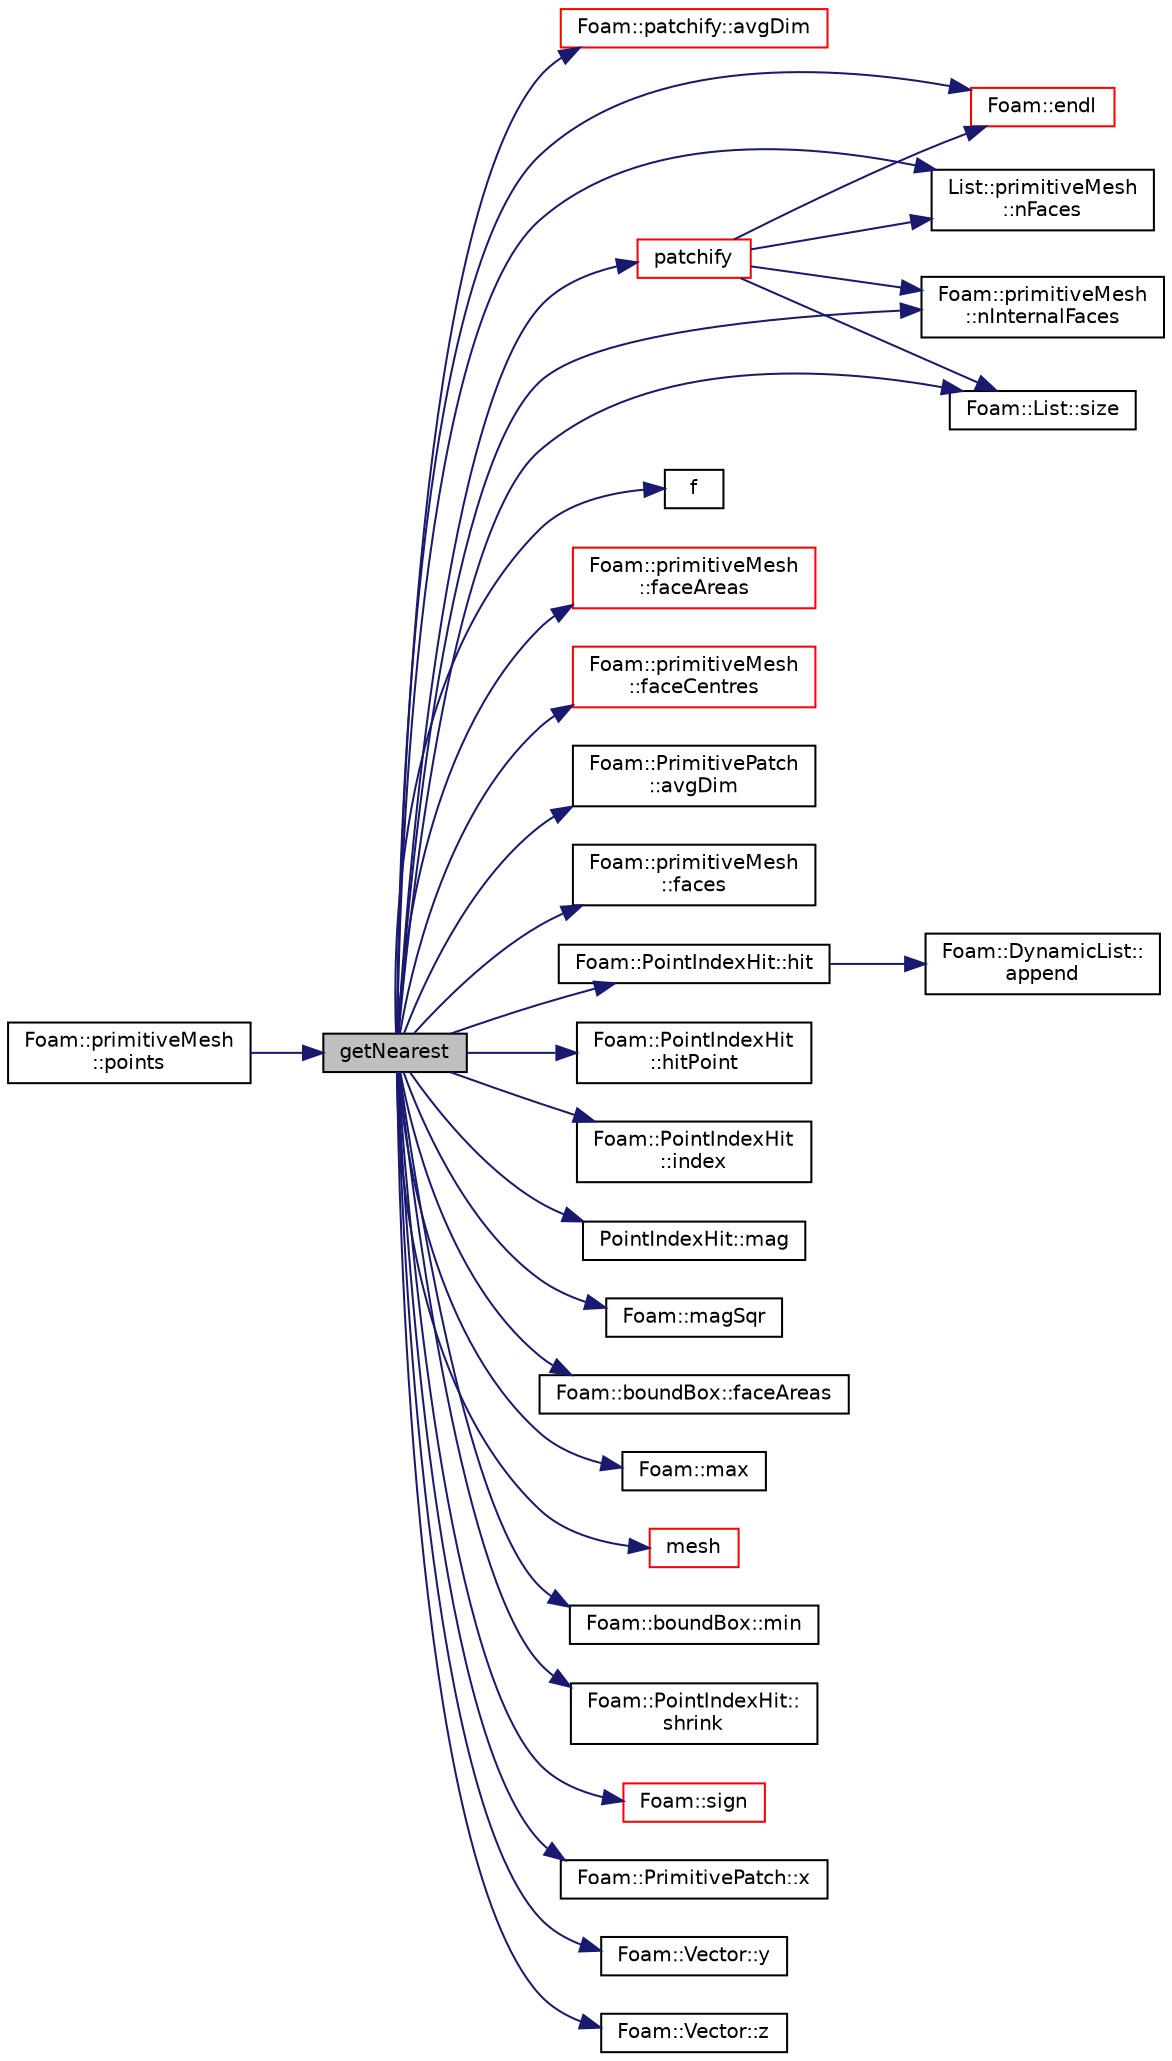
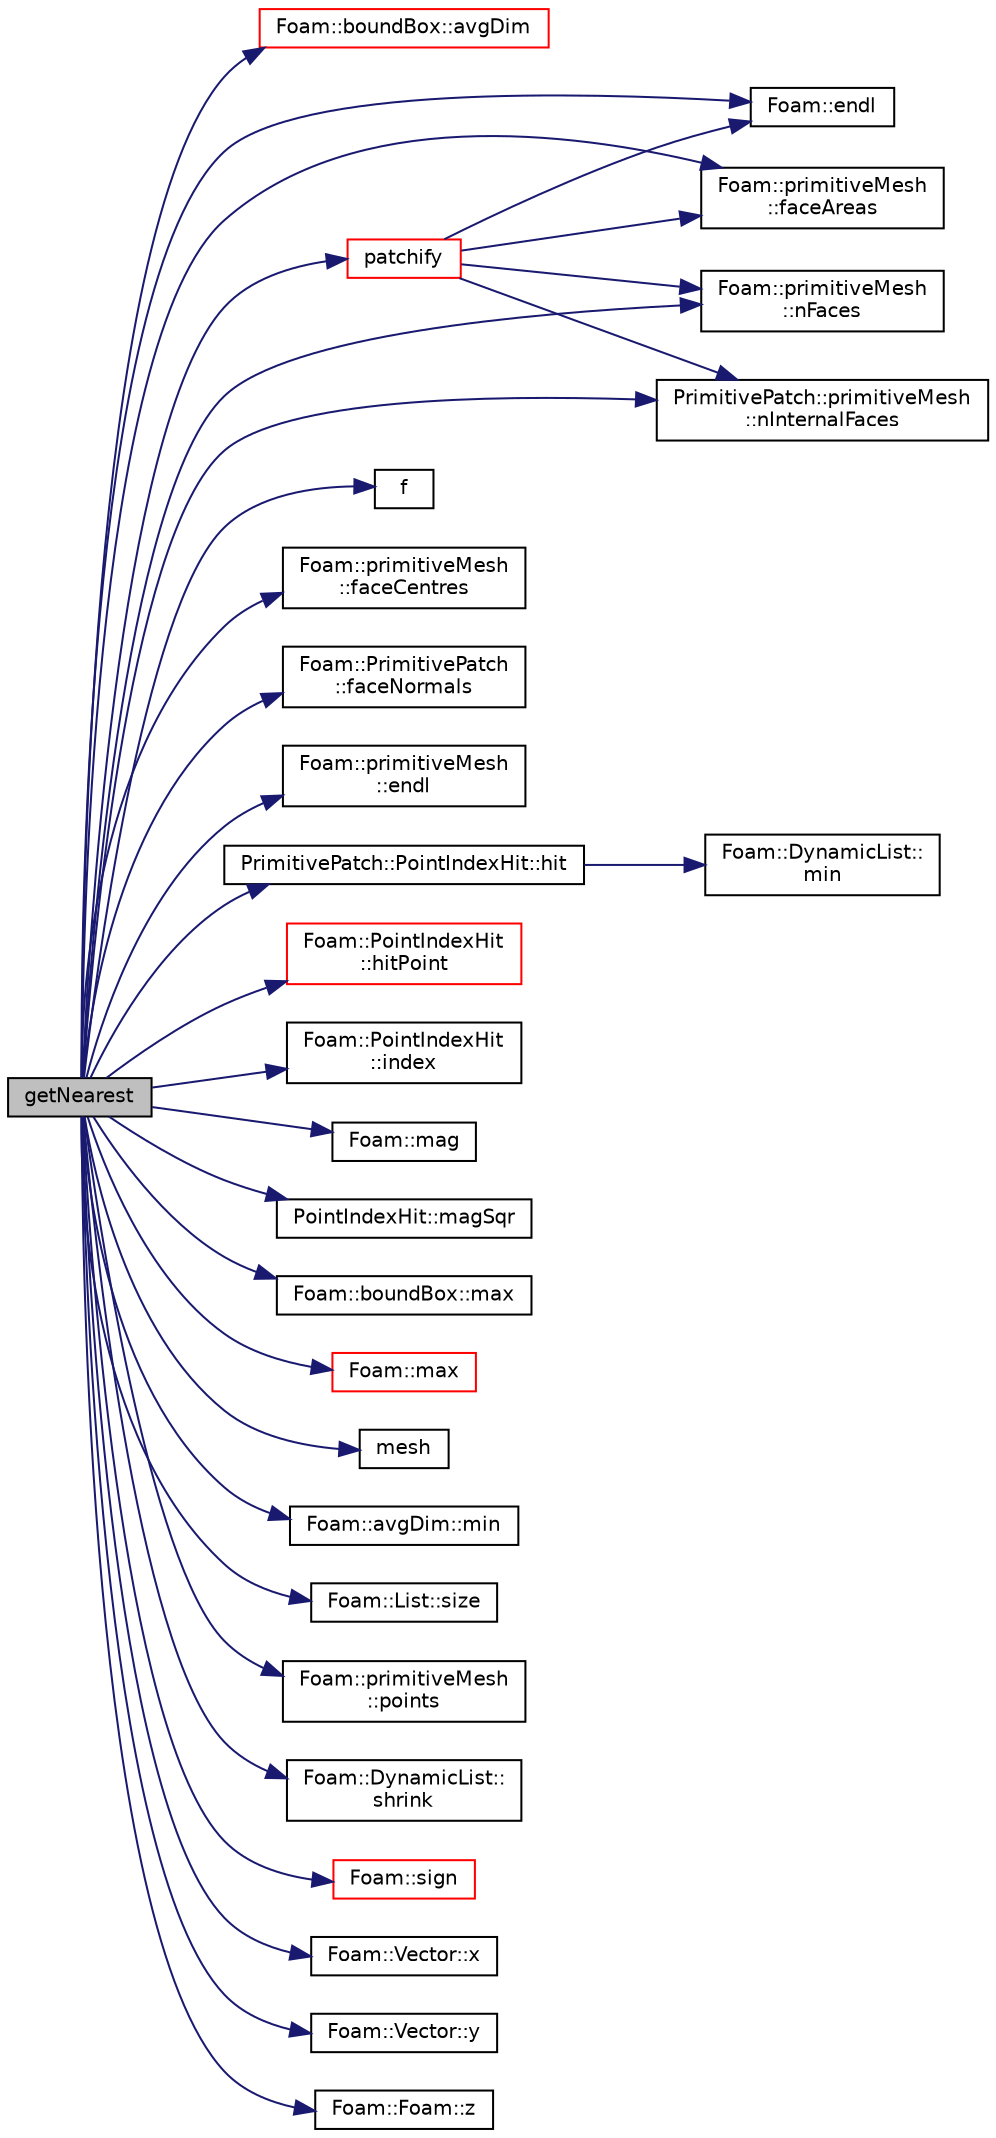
node "Foam::patchify::avgDim": label "Foam::patchify::avgDim" -> "Foam::boundBox::avgDim"
node "Foam::endl": color red -> black
node "List::primitiveMesh ::nFaces": label "List::primitiveMesh ::nFaces" -> "Foam::primitiveMesh ::nFaces"
node "Foam::primitiveMesh ::nInternalFaces": label "Foam::primitiveMesh ::nInternalFaces" -> "PrimitivePatch::primitiveMesh ::nInternalFaces"
edge "patchify" -> "Foam::List::size": now "patchify" -> "Foam::primitiveMesh ::faceAreas"
node "Foam::primitiveMesh ::faceAreas": color red -> black
node "Foam::primitiveMesh ::faceCentres": color red -> black
node "Foam::PrimitivePatch ::avgDim": label "Foam::PrimitivePatch ::avgDim" -> "Foam::PrimitivePatch ::faceNormals"
node "Foam::primitiveMesh ::faces": label "Foam::primitiveMesh ::faces" -> "Foam::primitiveMesh ::endl"
node "Foam::PointIndexHit::hit": label "Foam::PointIndexHit::hit" -> "PrimitivePatch::PointIndexHit::hit"
node "Foam::DynamicList:: append": label "Foam::DynamicList:: append" -> "Foam::DynamicList:: min"
edge "Foam::primitiveMesh ::points" -> "getNearest": reversed
node "Foam::PointIndexHit ::hitPoint": color black -> red
node "PointIndexHit::mag": label "PointIndexHit::mag" -> "Foam::mag"
node "Foam::magSqr": label "Foam::magSqr" -> "PointIndexHit::magSqr"
node "Foam::boundBox::faceAreas": label "Foam::boundBox::faceAreas" -> "Foam::boundBox::max"
node "Foam::max": color black -> red
node "mesh": color red -> black
node "Foam::boundBox::min": label "Foam::boundBox::min" -> "Foam::avgDim::min"
node "Foam::PointIndexHit:: shrink": label "Foam::PointIndexHit:: shrink" -> "Foam::DynamicList:: shrink"
node "Foam::PrimitivePatch::x": label "Foam::PrimitivePatch::x" -> "Foam::Vector::x"
node "Foam::Vector::z": label "Foam::Vector::z" -> "Foam::Foam::z"
